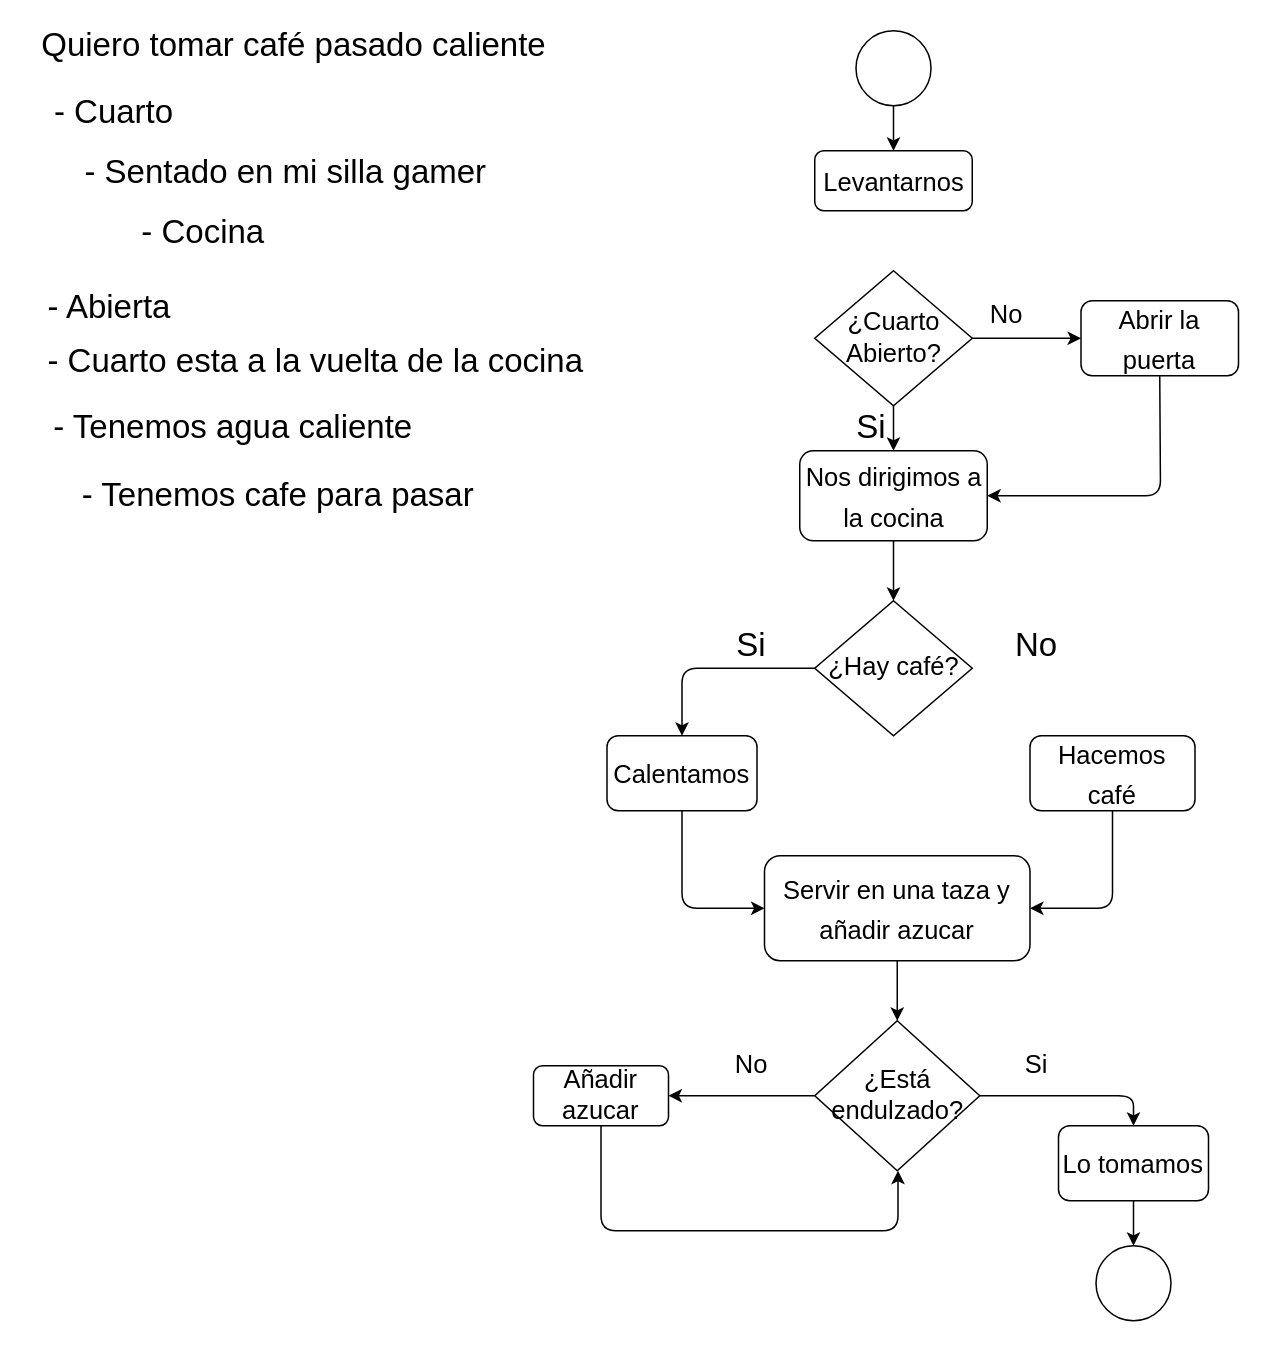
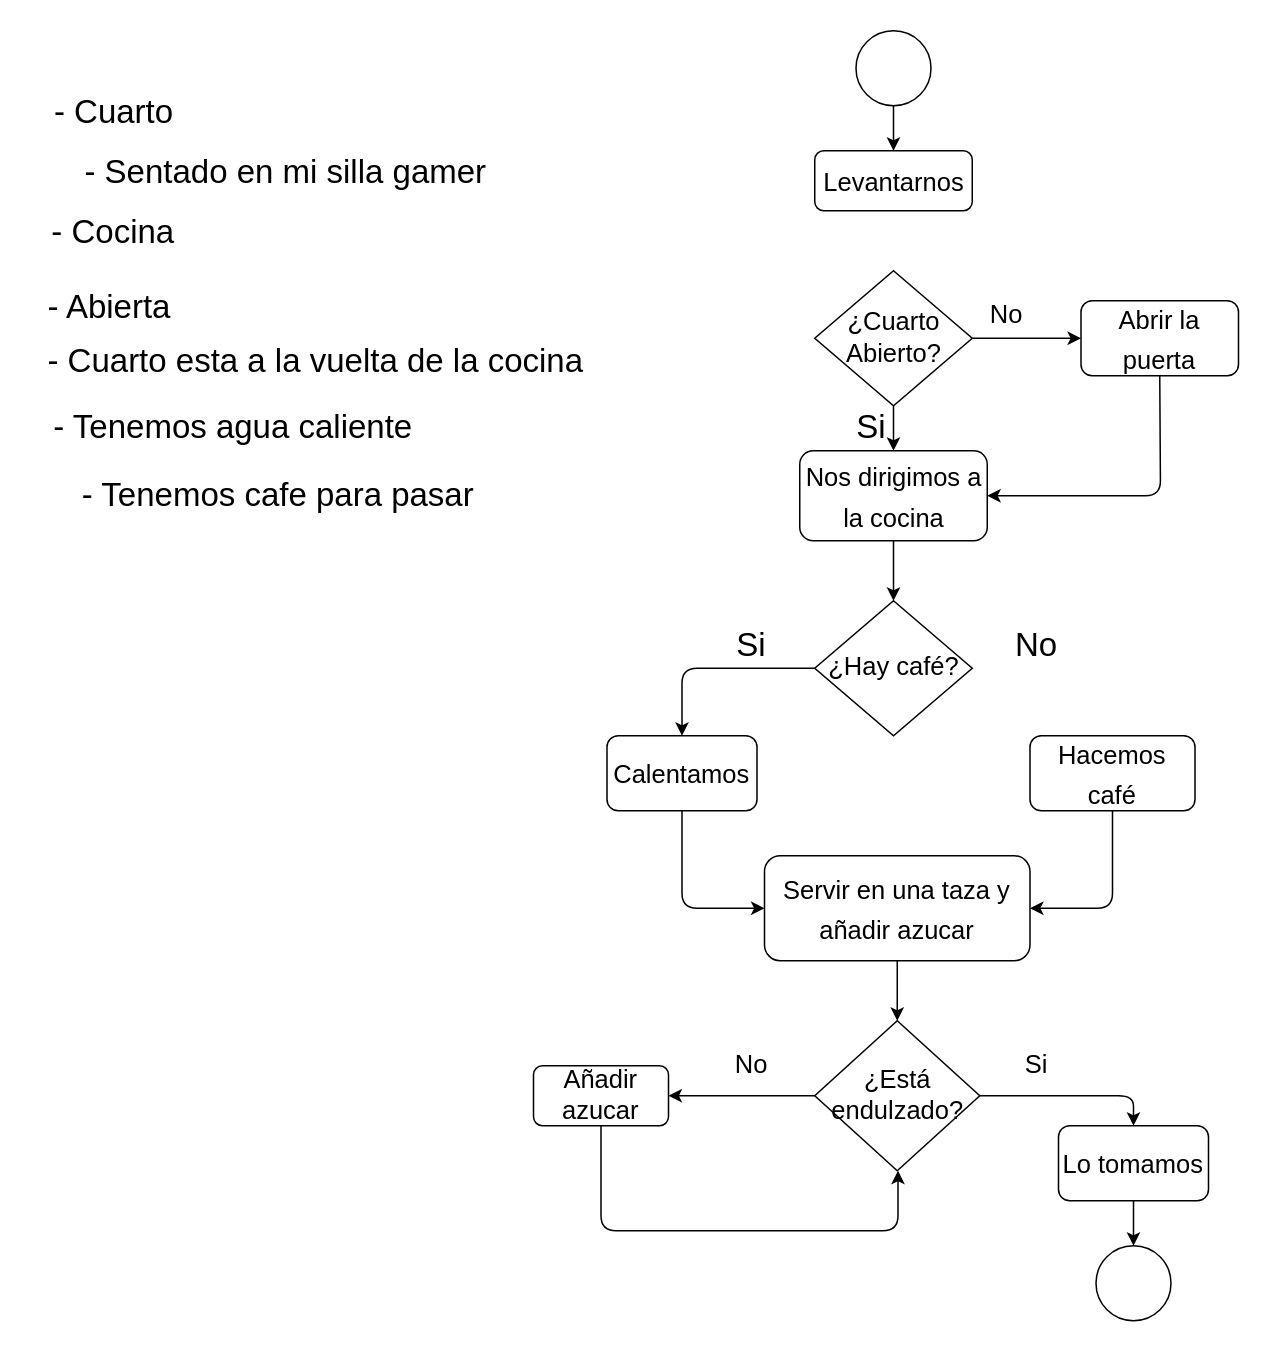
node "Quiero tomar café pasado caliente": removed
node "- Cocina": moved (203, 233) -> (113, 233)
